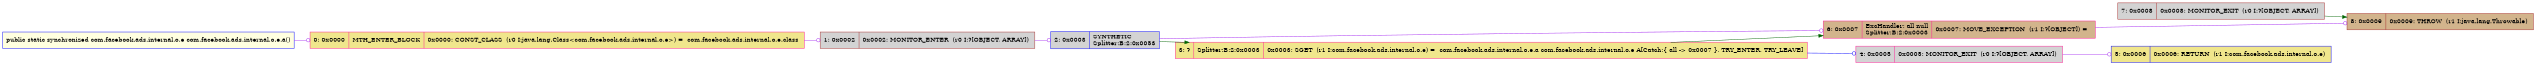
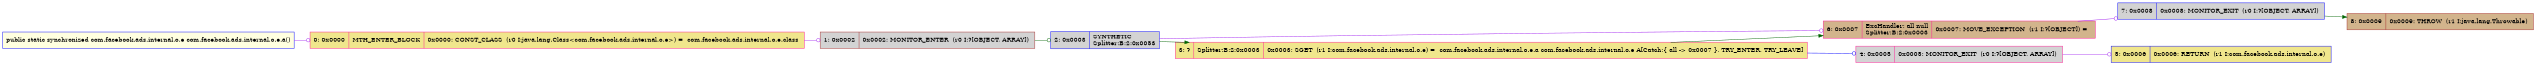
node "7: 0x0008": color brown -> blue
edge "6: 0x0007" -> "8: 0x0009": now "6: 0x0007" -> "7: 0x0008"
edge "1: 0x0002" -> "2: 0x0003": color purple -> darkgreen
